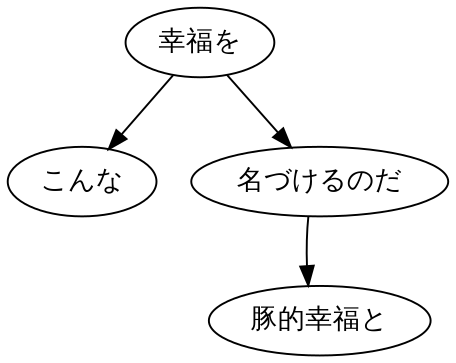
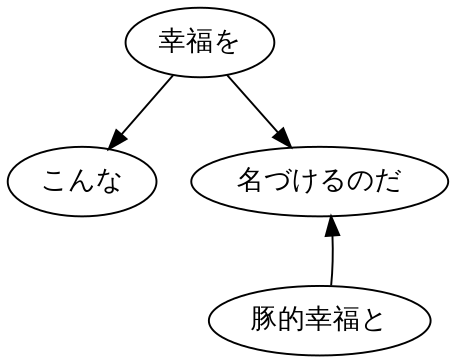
edge "名づけるのだ" -> "豚的幸福と": reversed
